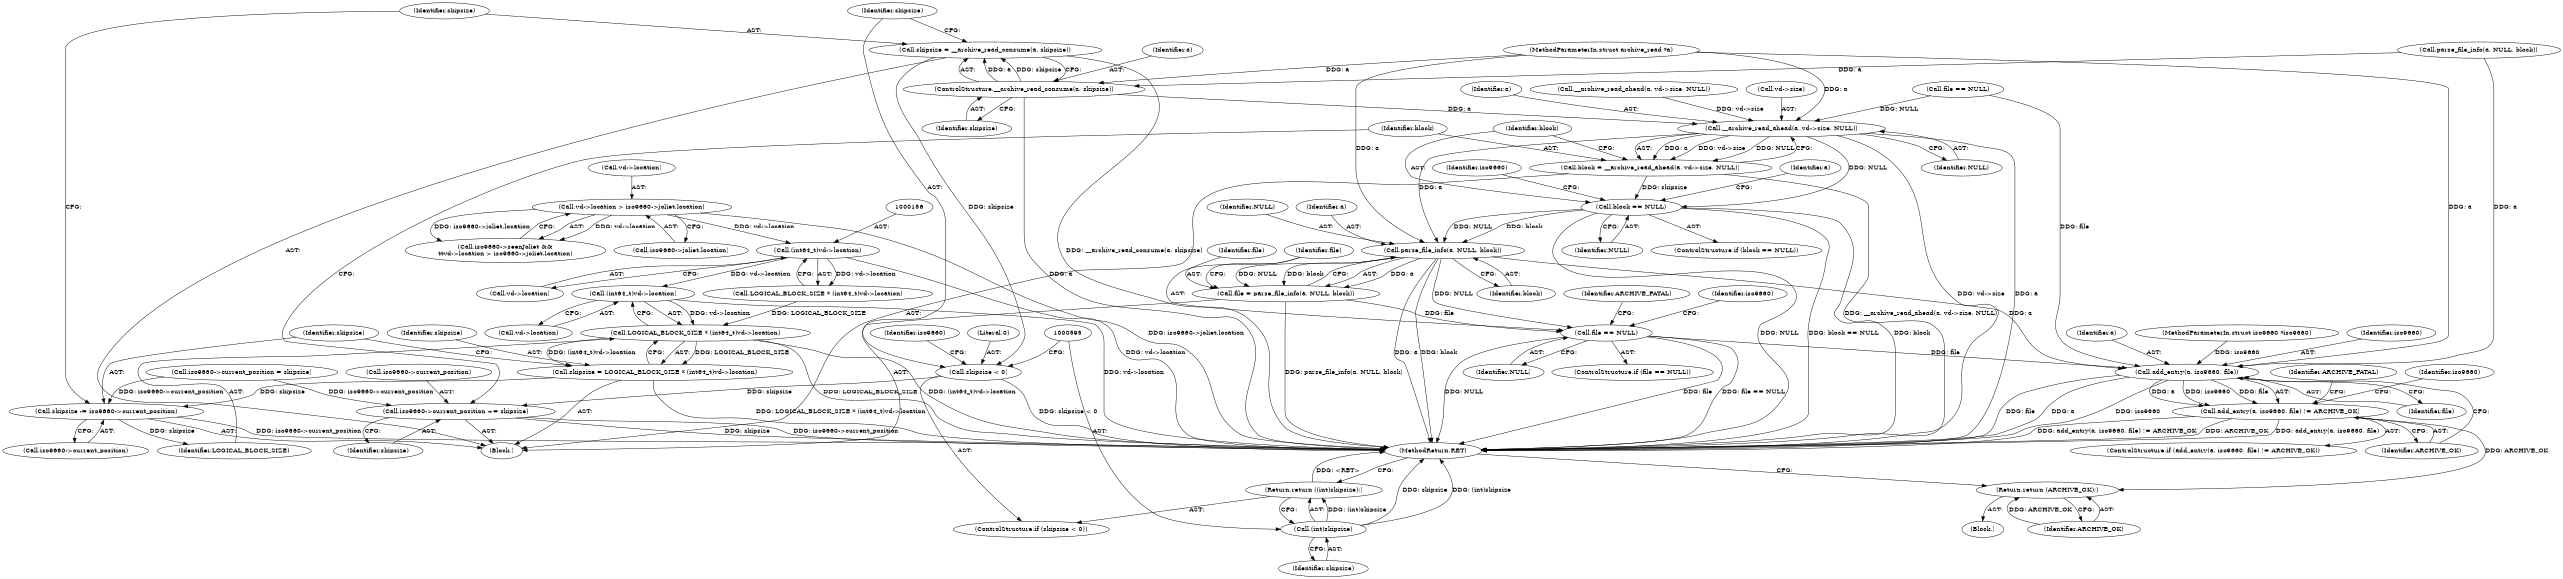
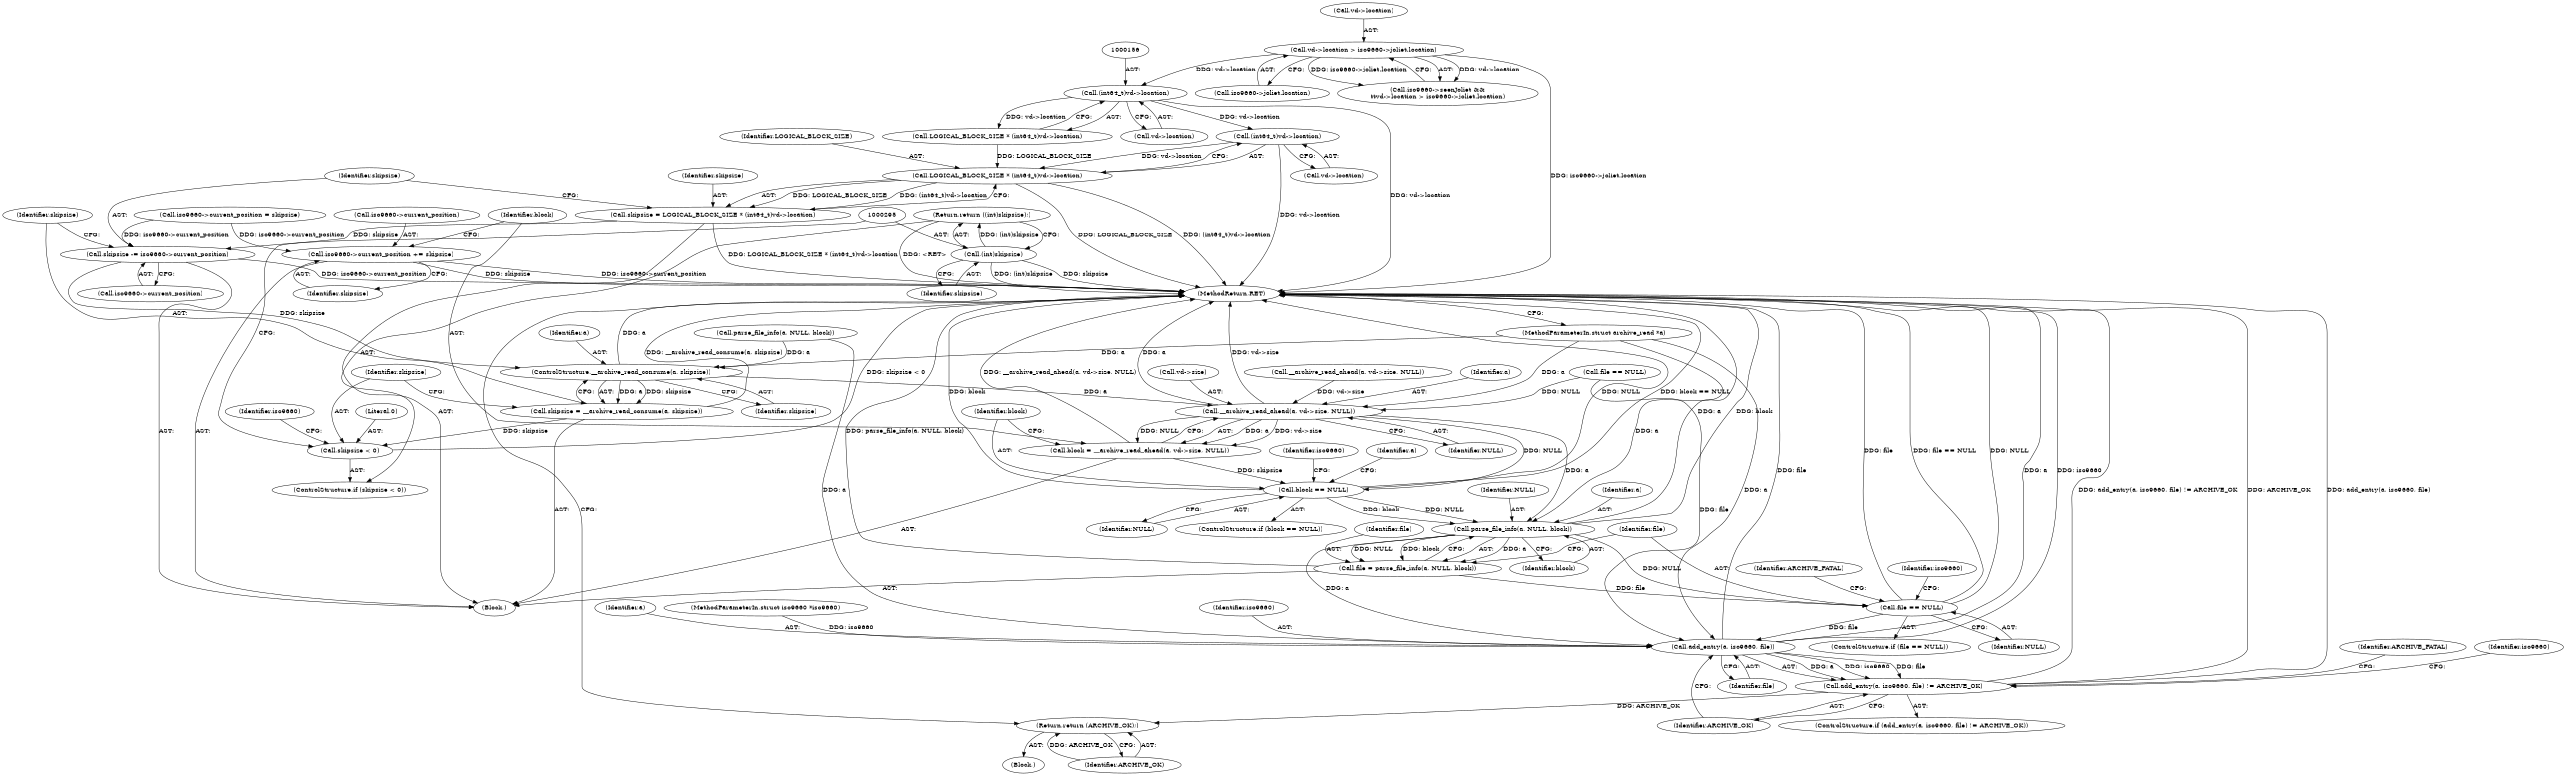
node "1000595": label "1000595" -> "1000295"
edge "(Call,skipsize < 0)" -> "(Call,iso9660->current_position += skipsize)": removed, label "DDG: skipsize"
edge "(Call,skipsize -= iso9660->current_position)" -> "(Identifier,LOGICAL_BLOCK_SIZE)": now "(Call,skipsize -= iso9660->current_position)" -> "(ControlStructure,__archive_read_consume(a, skipsize))"
edge "(MethodReturn,RET)" -> "(Return,return ((int)skipsize);)": now "(MethodReturn,RET)" -> "(MethodParameterIn,struct archive_read *a)"
